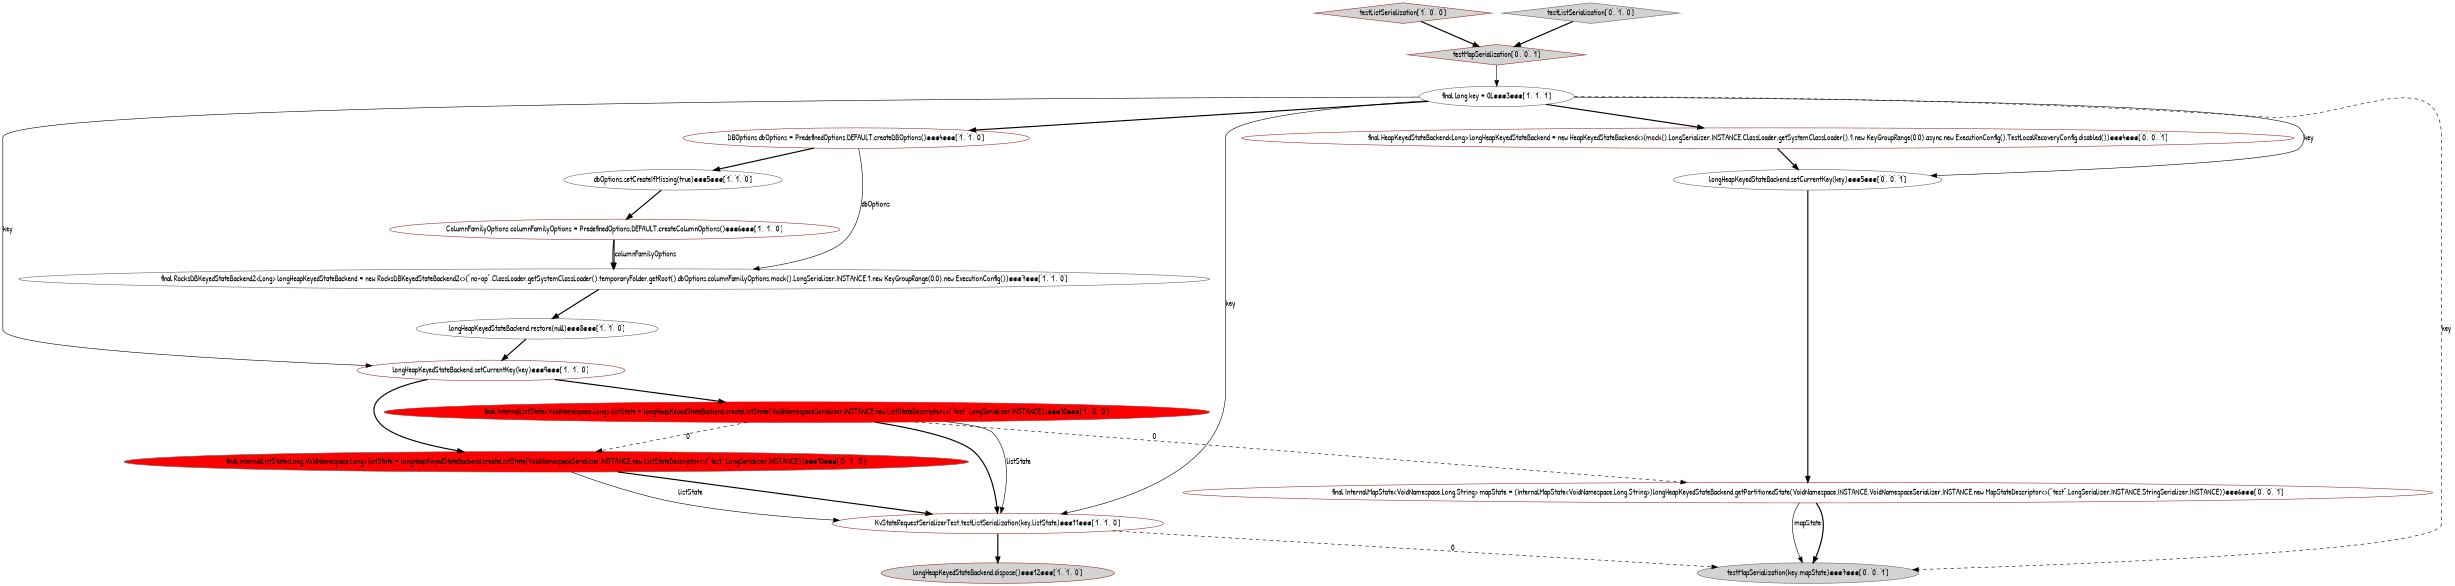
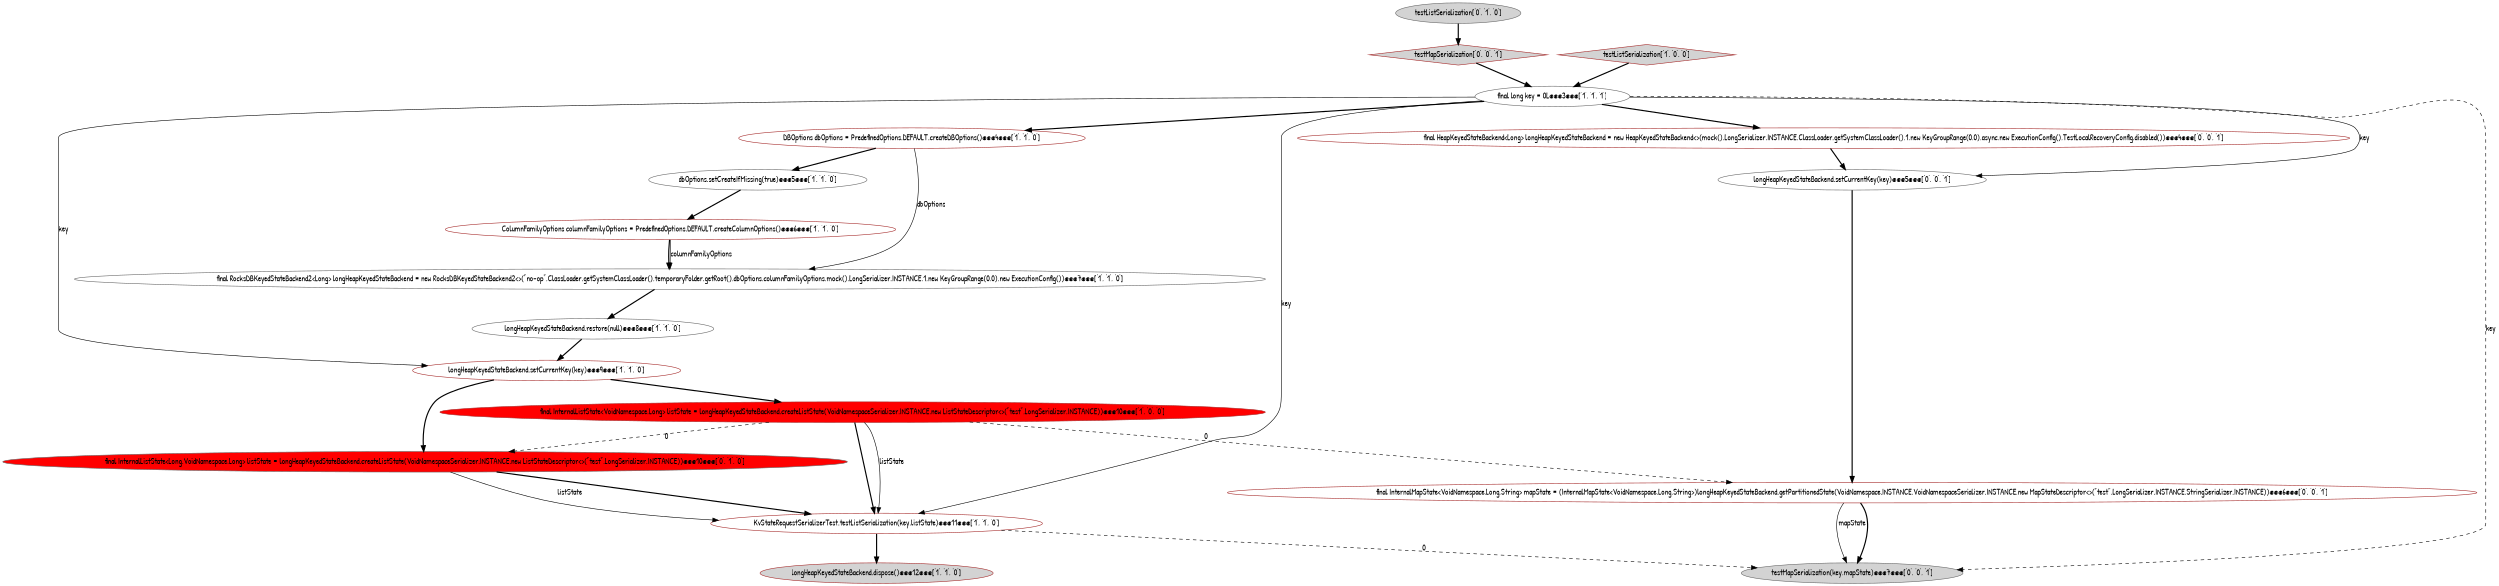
node "testListSerialization['0', '1', '0']": shape diamond -> ellipse
edge "testListSerialization['1', '0', '0']" -> "testMapSerialization['0', '0', '1']": now "testListSerialization['1', '0', '0']" -> "final long key = 0L@@@3@@@['1', '1', '1']"
edge "testMapSerialization['0', '0', '1']" -> "final long key = 0L@@@3@@@['1', '1', '1']": style solid -> bold
